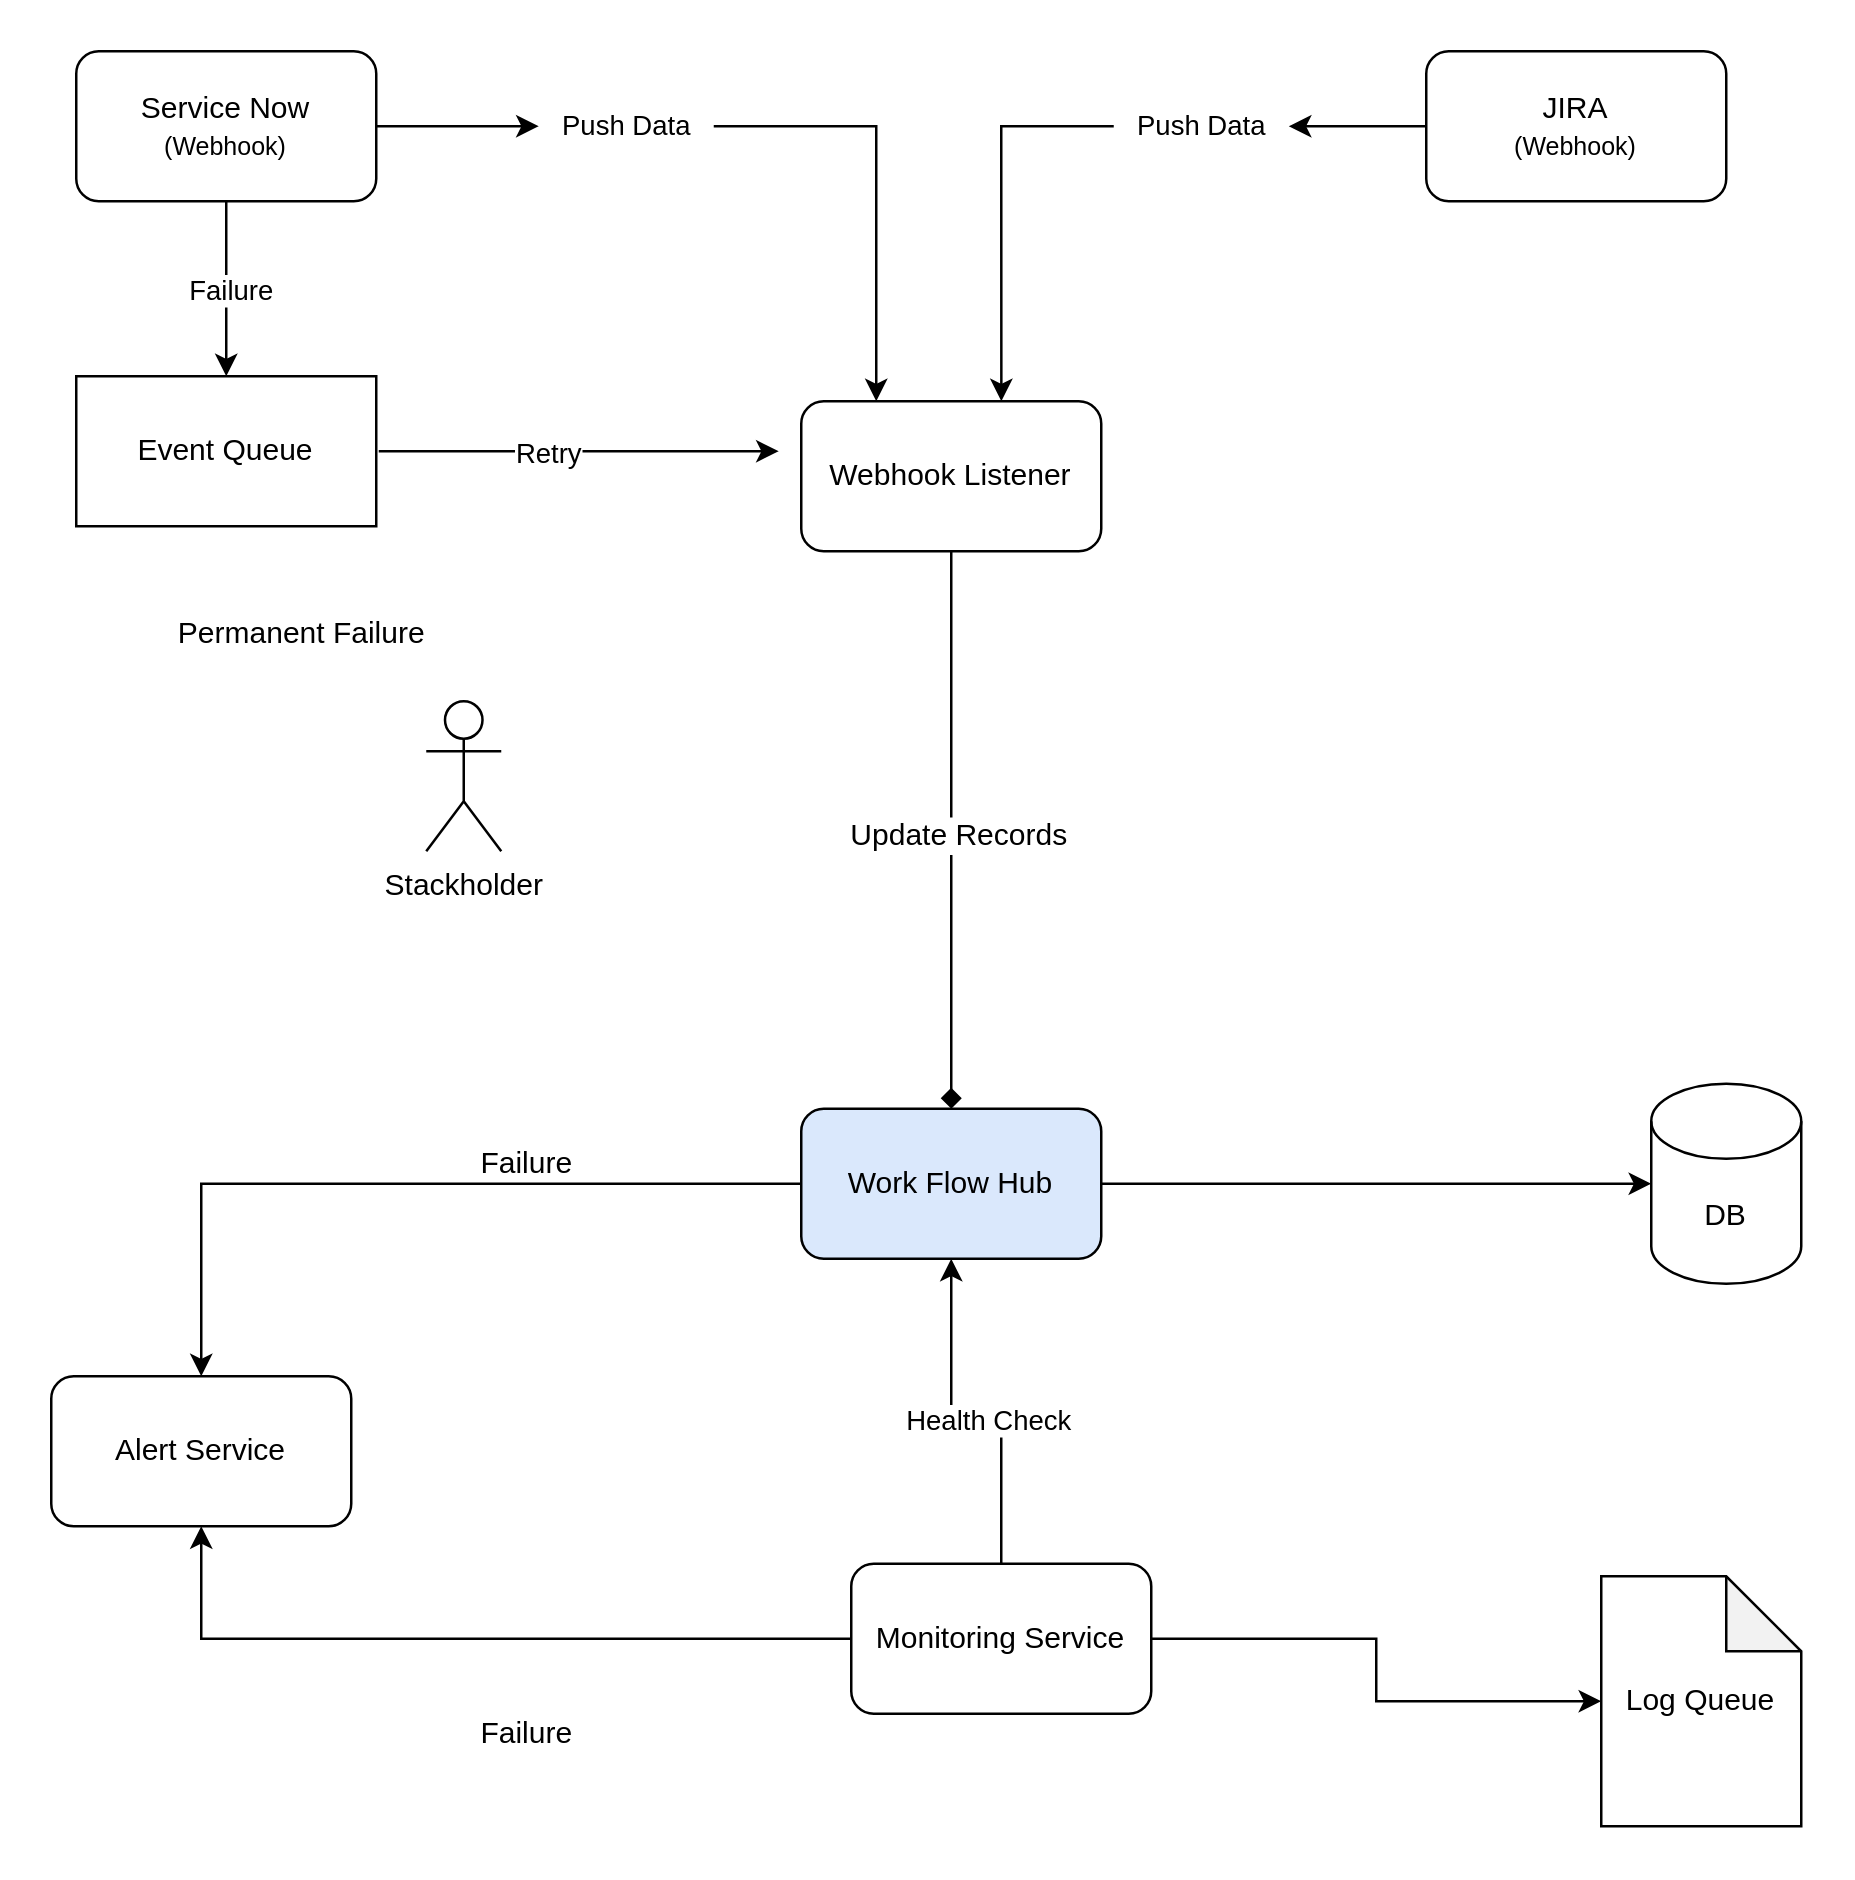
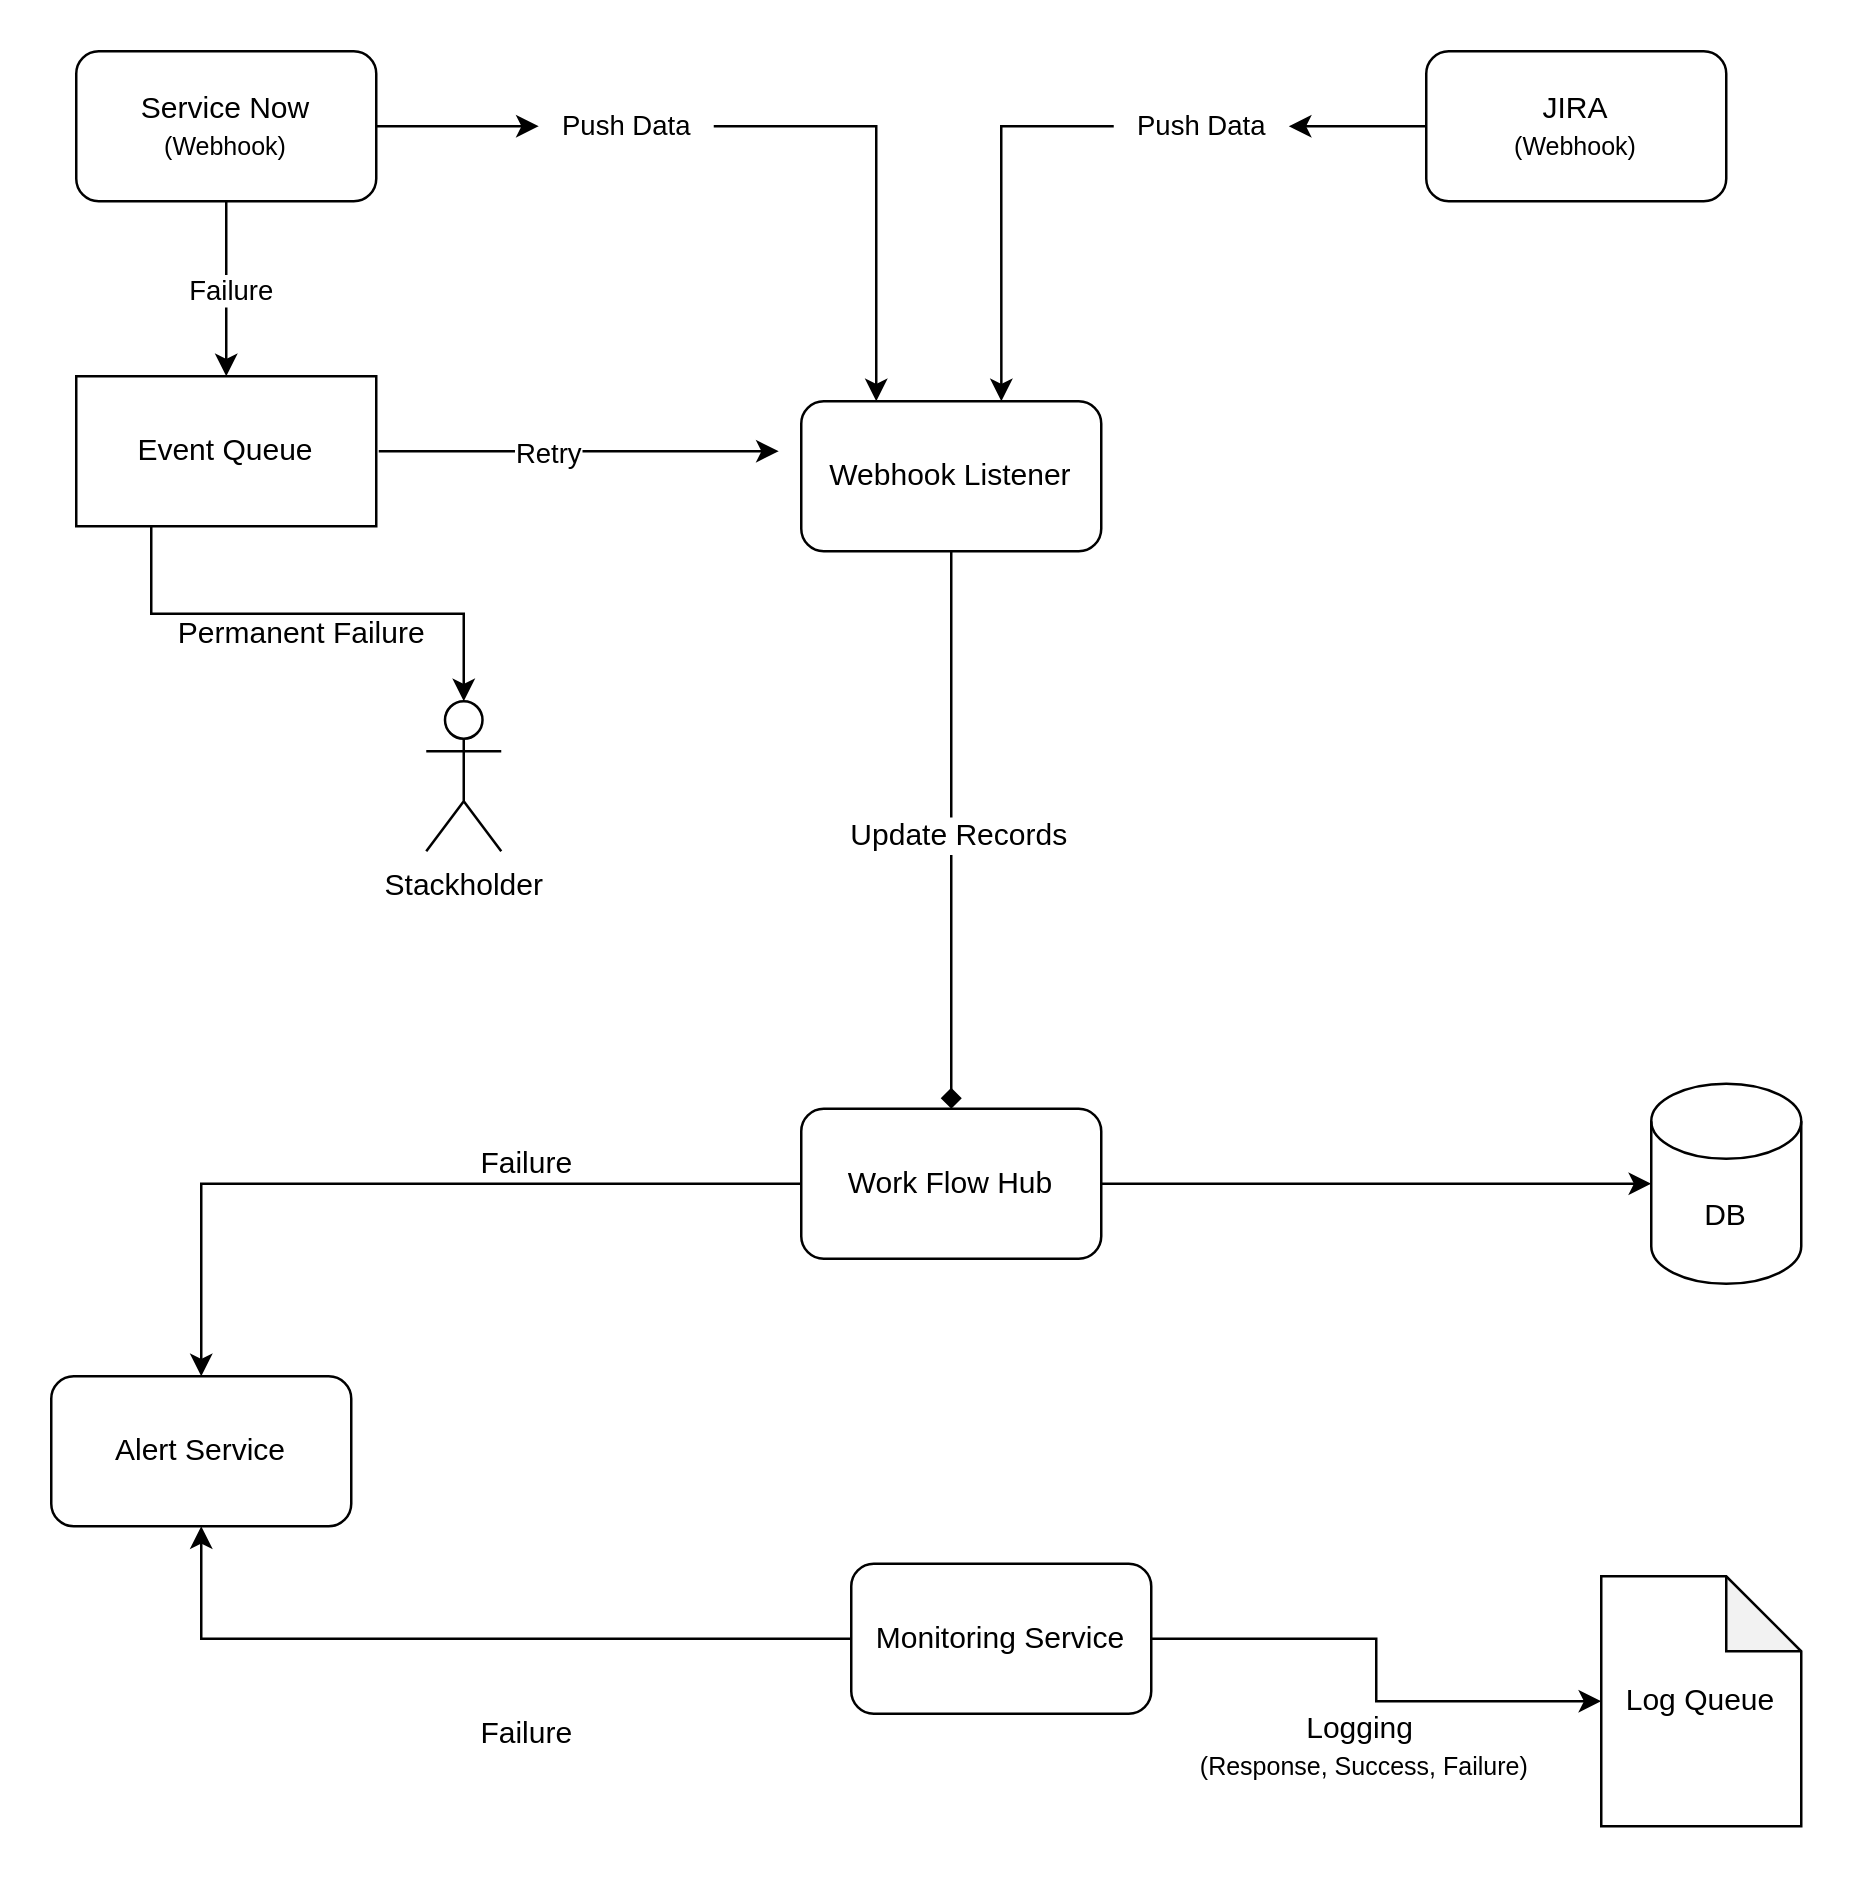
edge "Event Queue" -> "Stackholder": added
node "Work Flow Hub": fillcolor #dae8fc -> #ffffff
edge "Monitoring Service" -> "Work Flow Hub": removed, label "Health Check"
node "Logging (Response, Success, Failure)": added
